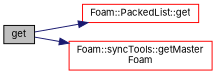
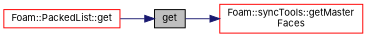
edge "get" -> "Foam::PackedList::get": reversed
node "Foam::syncTools::getMaster Foam": label "Foam::syncTools::getMaster Foam" -> "Foam::syncTools::getMaster Faces"
